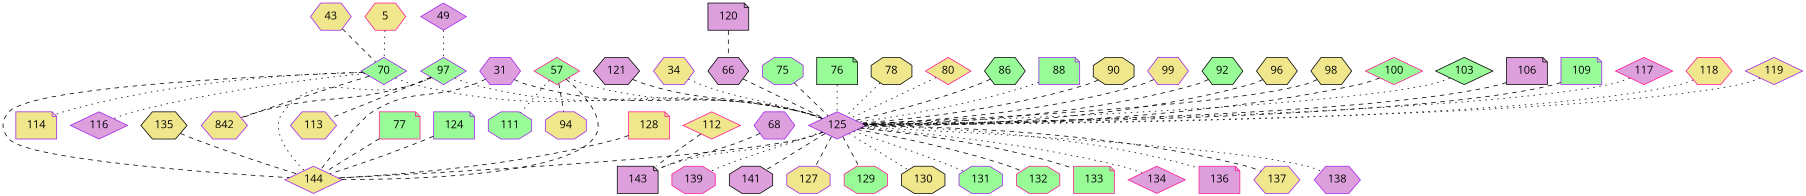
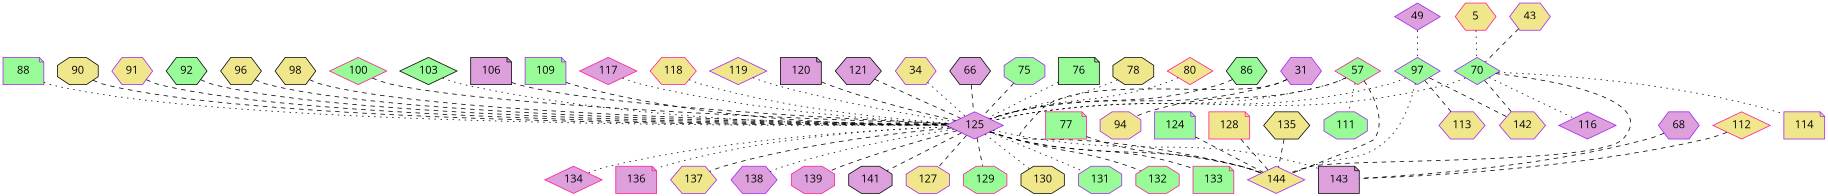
edge "120" -- "66": now "120" -- "125"
node "99": label "99" -> "91"
node "842": label "842" -> "142"
edge "125" -- "139": style dotted -> dashed
